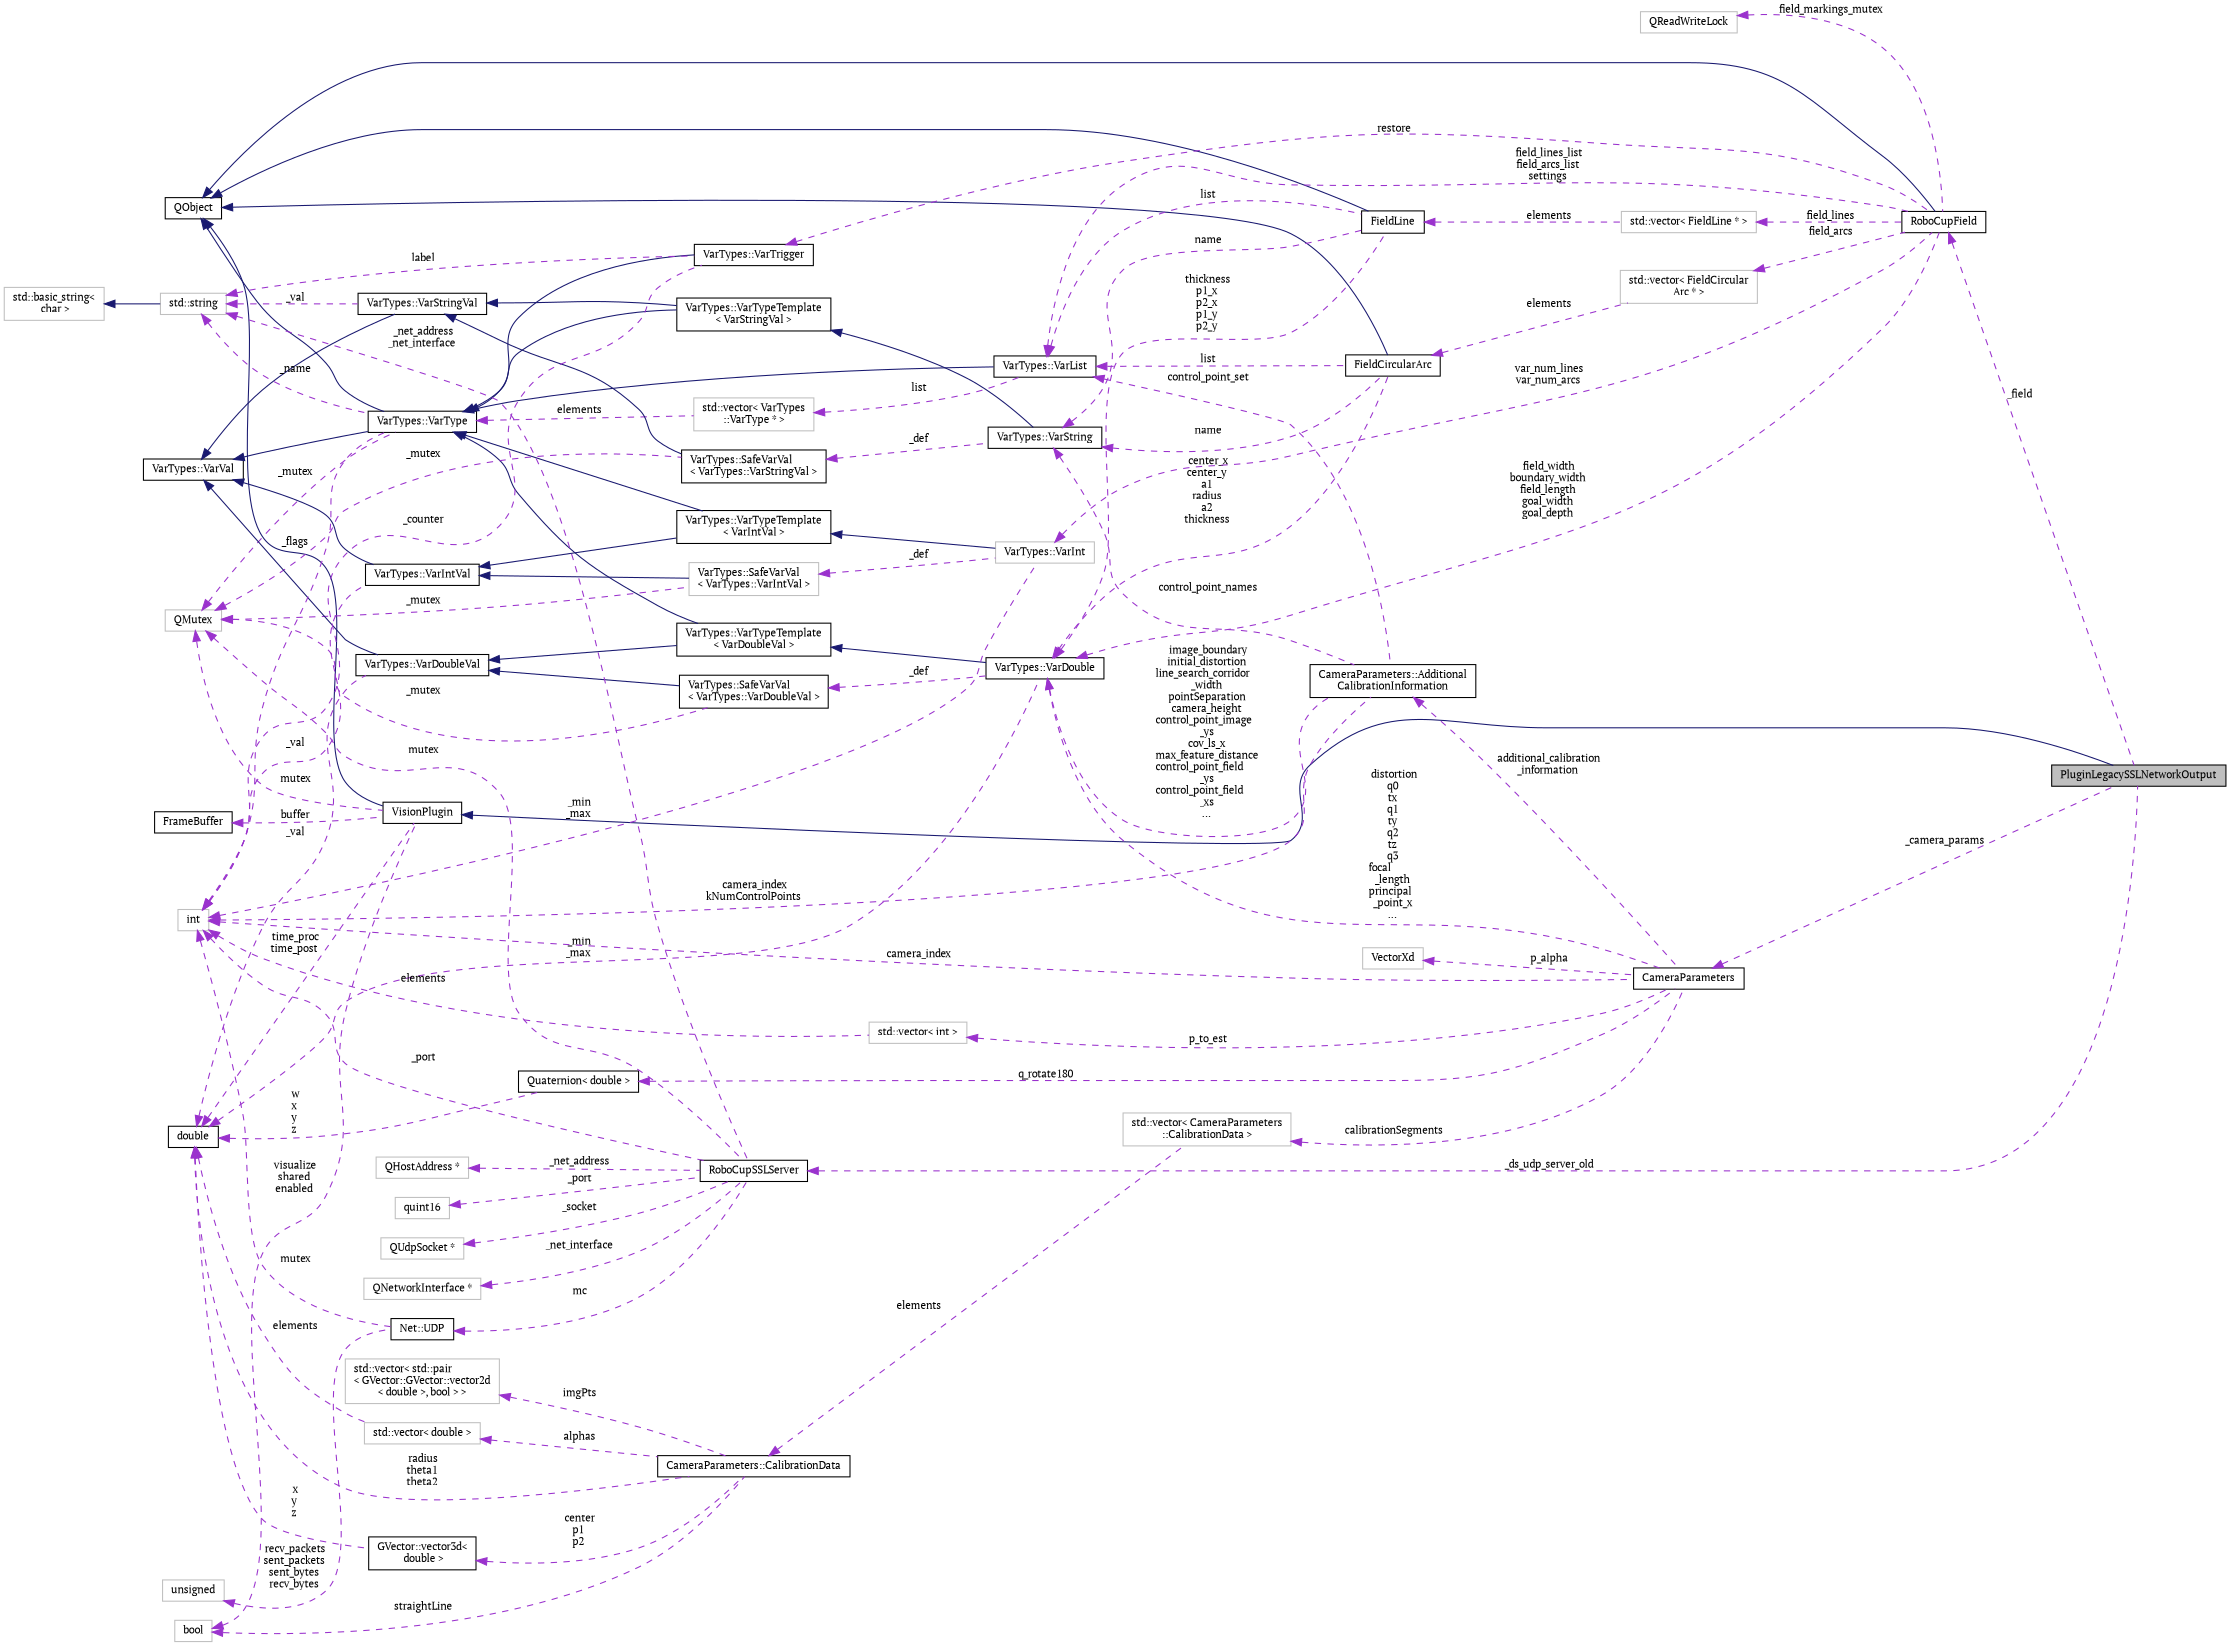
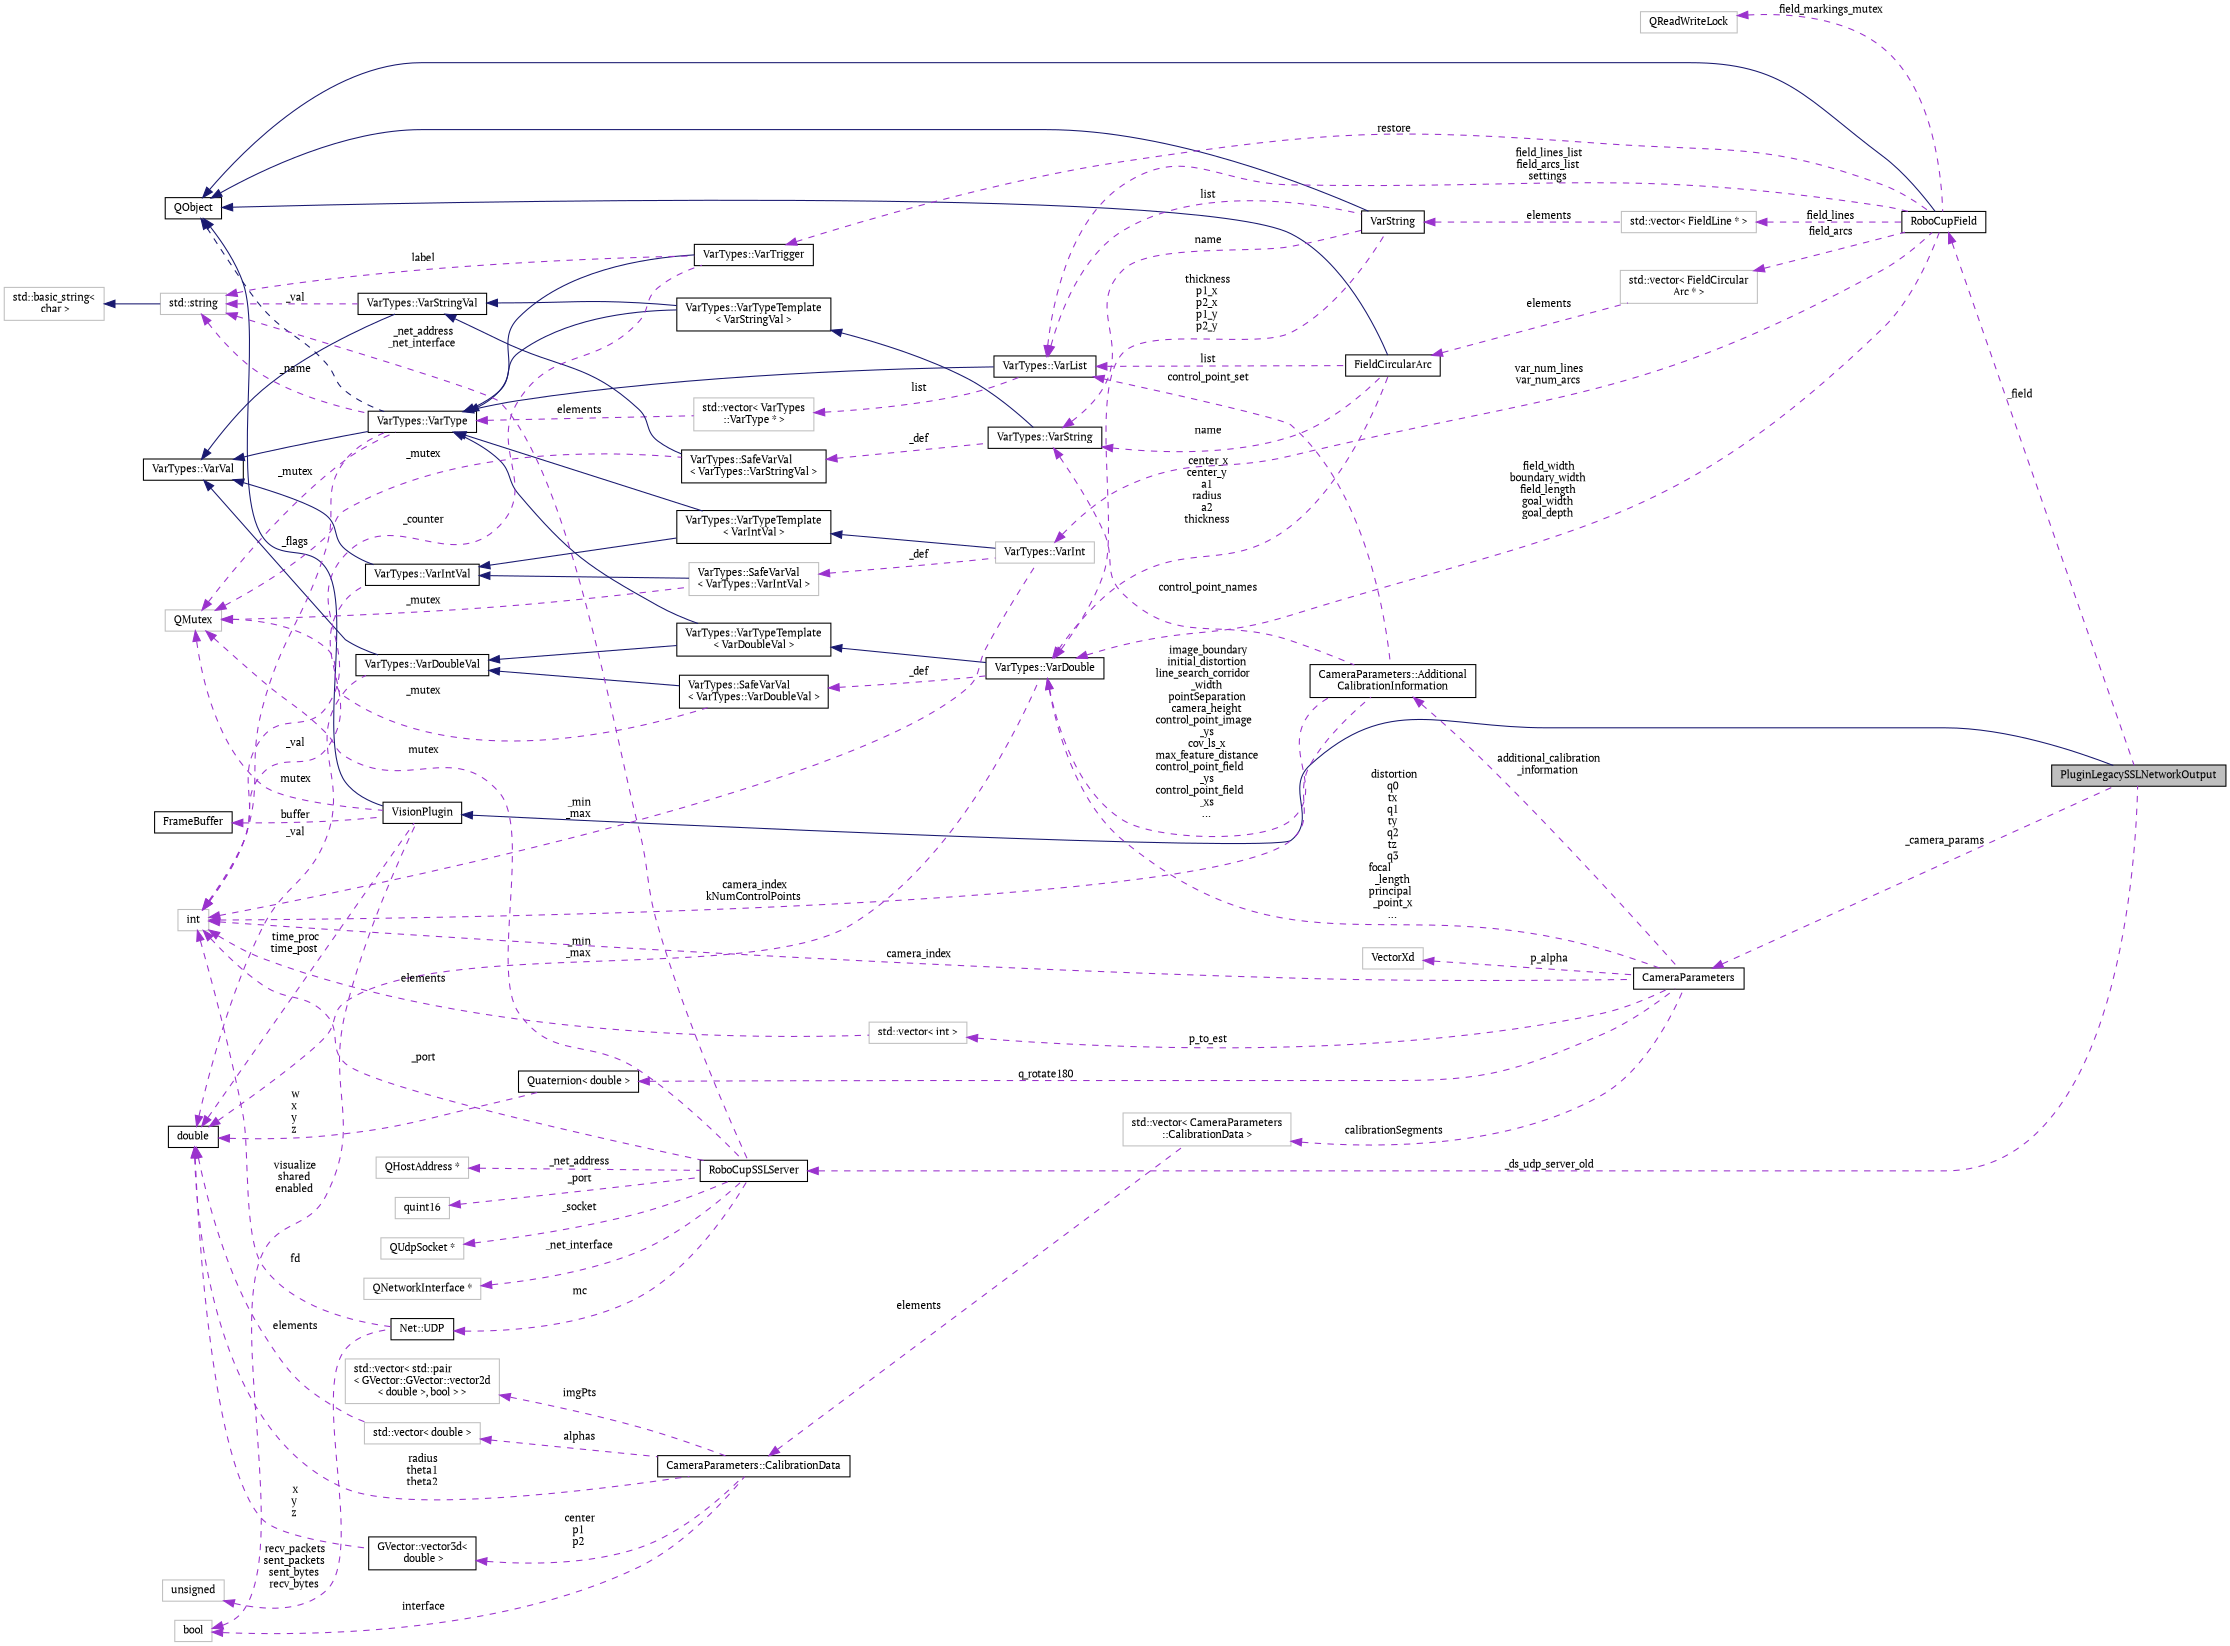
node "FieldLine": label "FieldLine" -> "VarString"
edge "VarTypes::VarType" -> "QObject": style solid -> dashed
edge "Net::UDP" -> "int": label " mutex" -> " fd"
edge "CameraParameters::CalibrationData" -> "bool": label " straightLine" -> " interface"
